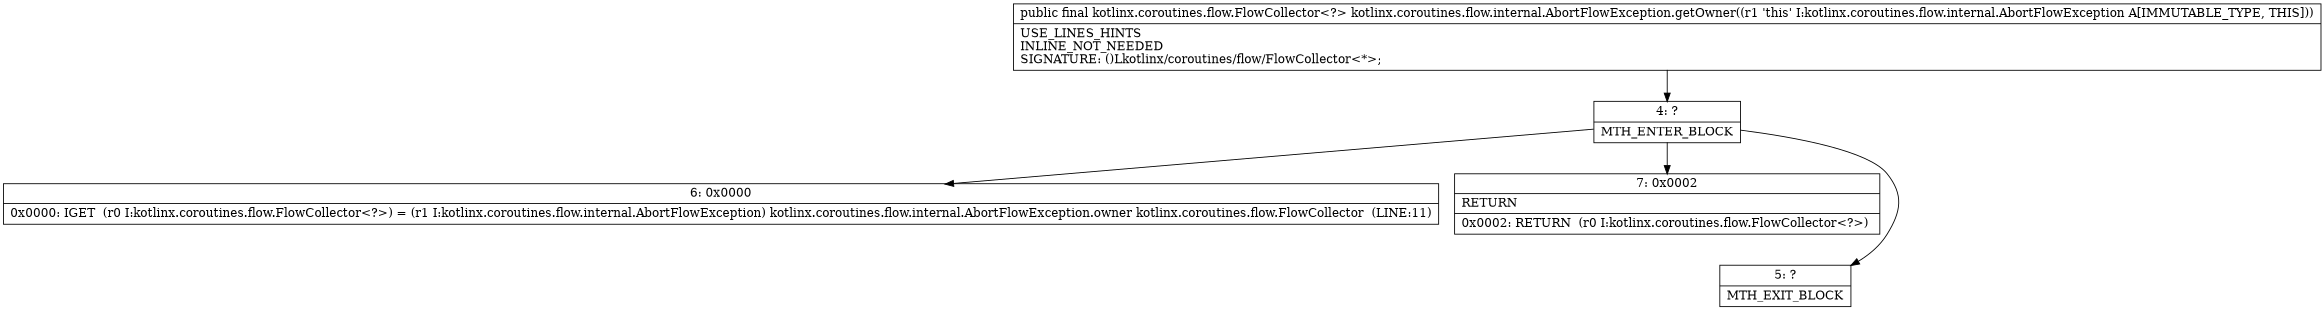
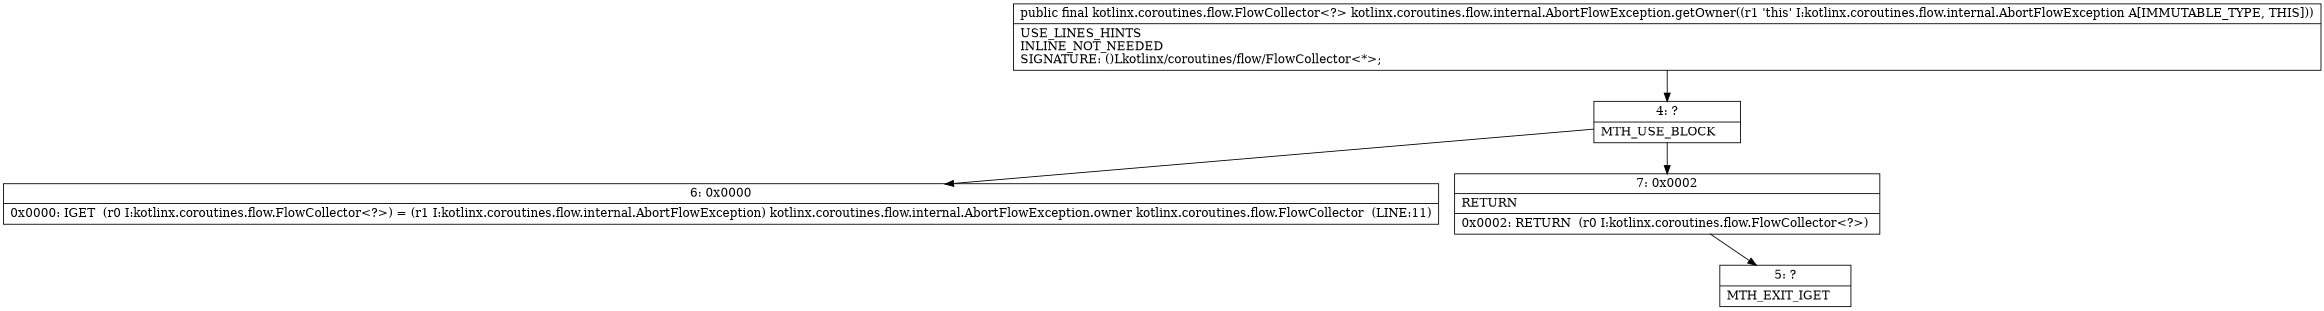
node "4: ?": text "MTH_ENTER_BLOCK" -> "MTH_USE_BLOCK"
edge "4: ?" -> "5: ?": now "7: 0x0002" -> "5: ?"
node "5: ?": text "MTH_EXIT_BLOCK" -> "MTH_EXIT_IGET"
